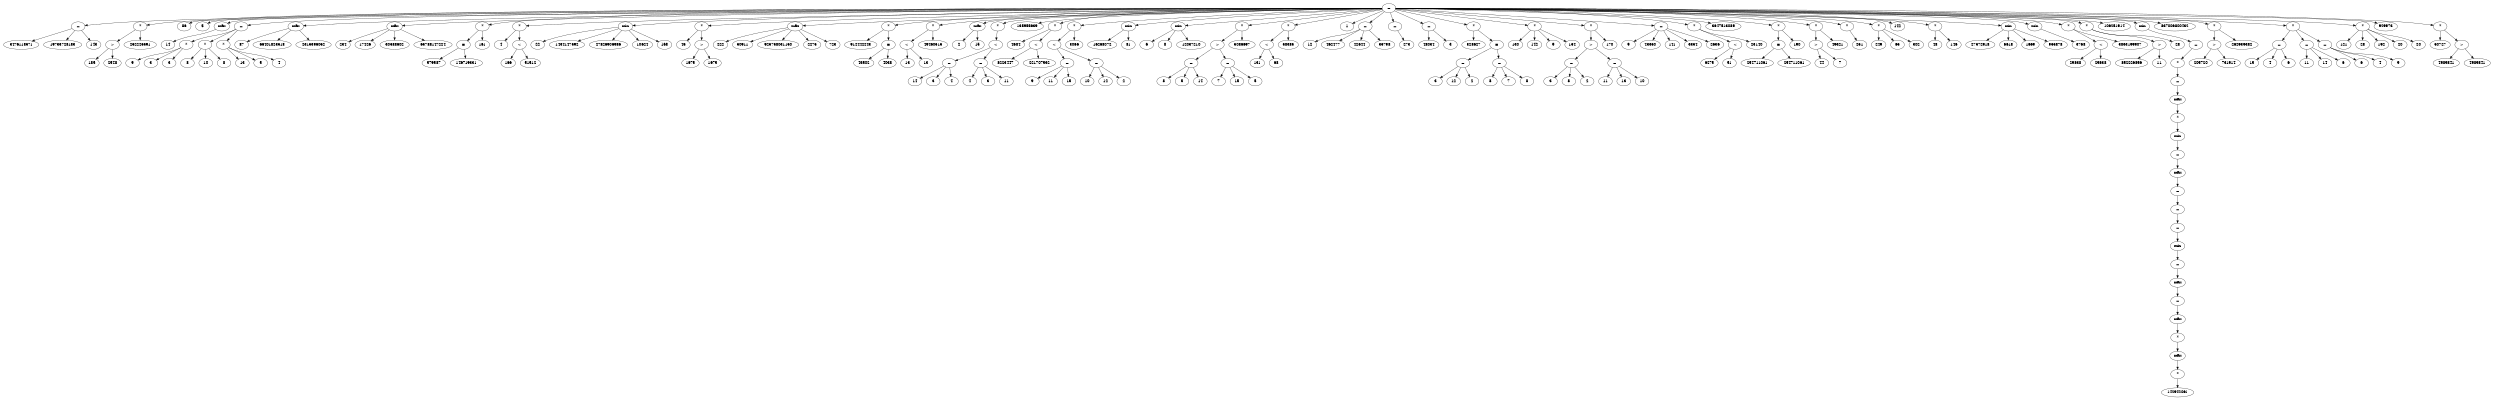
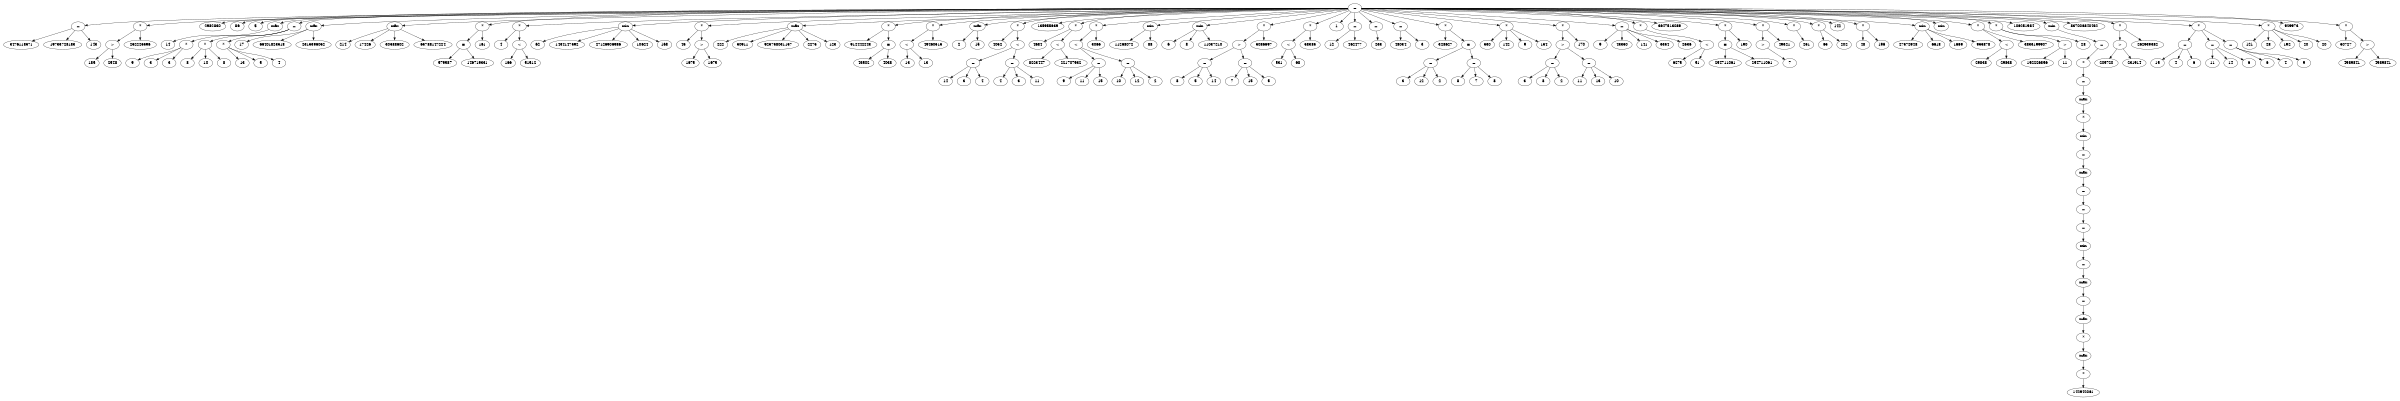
node "2982830": added
node "106251914": label "106251914" -> "106251984"
node "837006800432": label "837006800432" -> "837006840432"
node "252225591": label "252225591" -> "252225596"
node "87": label "87" -> "17"
node "234": label "234" -> "214"
node "22": label "22" -> "62"
node "27826906986": label "27826906986" -> "27126906986"
node "925758031150": label "925758031150" -> "925758031157"
node "723": label "723" -> "123"
node "4052": added
node "16268072": label "16268072" -> "11268072"
node "81": label "81" -> "88"
node "12037210": label "12037210" -> "11037210"
node "42644": removed
node "35798": removed
node "273": label "273" -> "233"
node "130": label "130" -> "530"
node "23140": removed
node "249": removed
node "302": label "302" -> "202"
node "146": label "146" -> "196"
node "27572918": label "27572918" -> "27572948"
node "3768": removed
node "131": label "131" -> "531"
node "44": removed
node "852226856": label "852226856" -> "152226856"
node "731914": label "731914" -> "231914"
